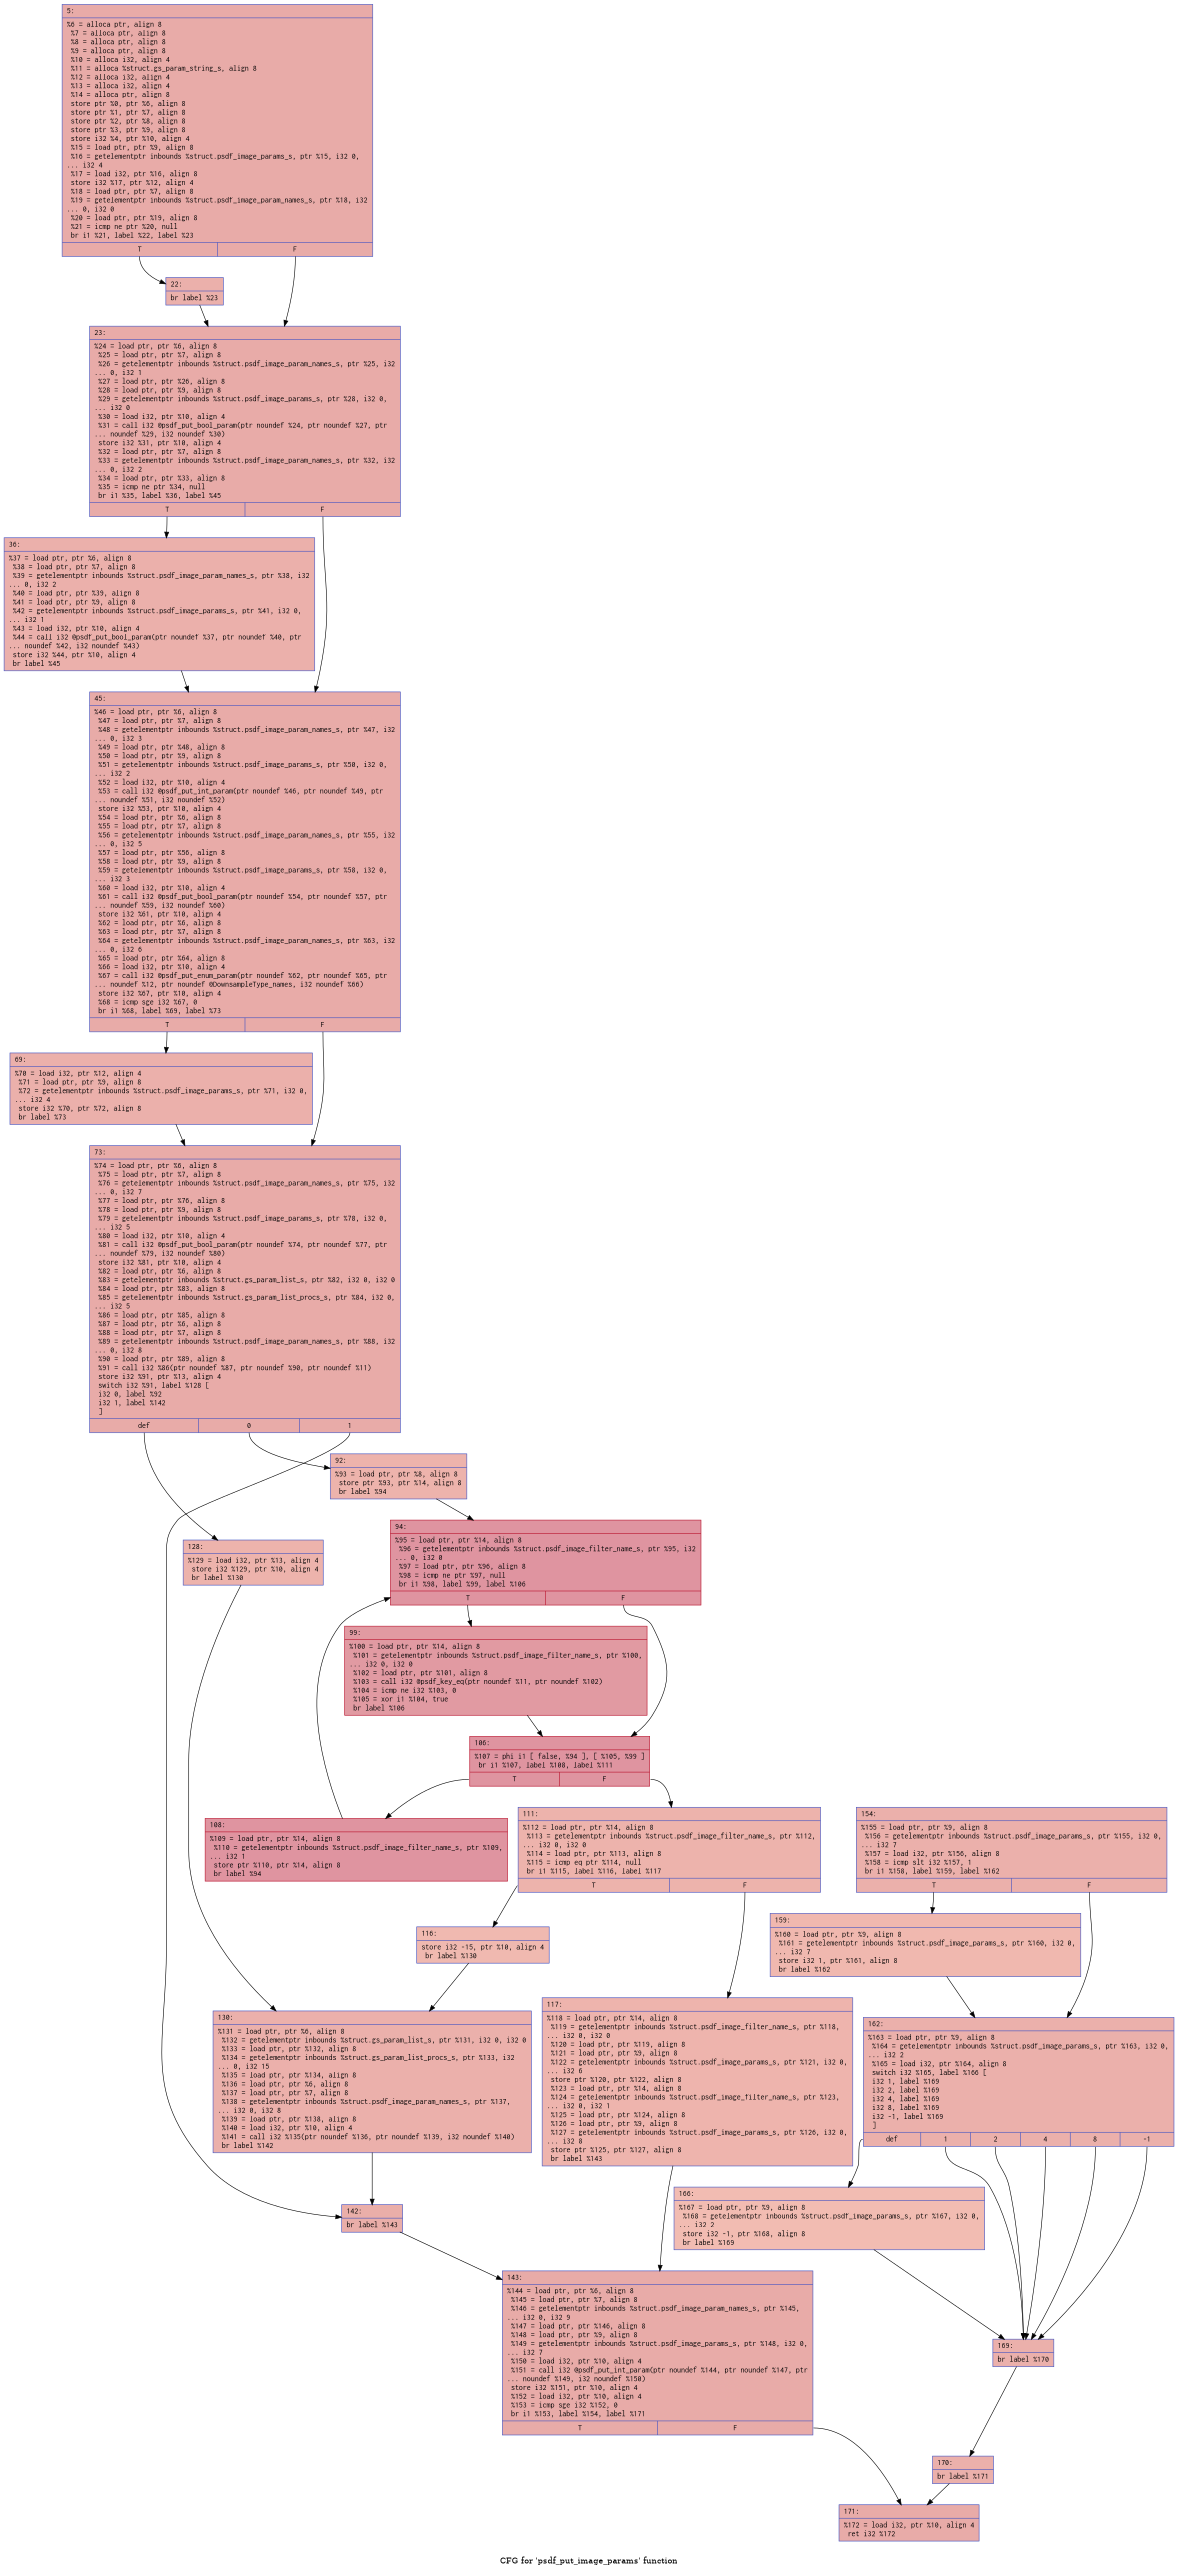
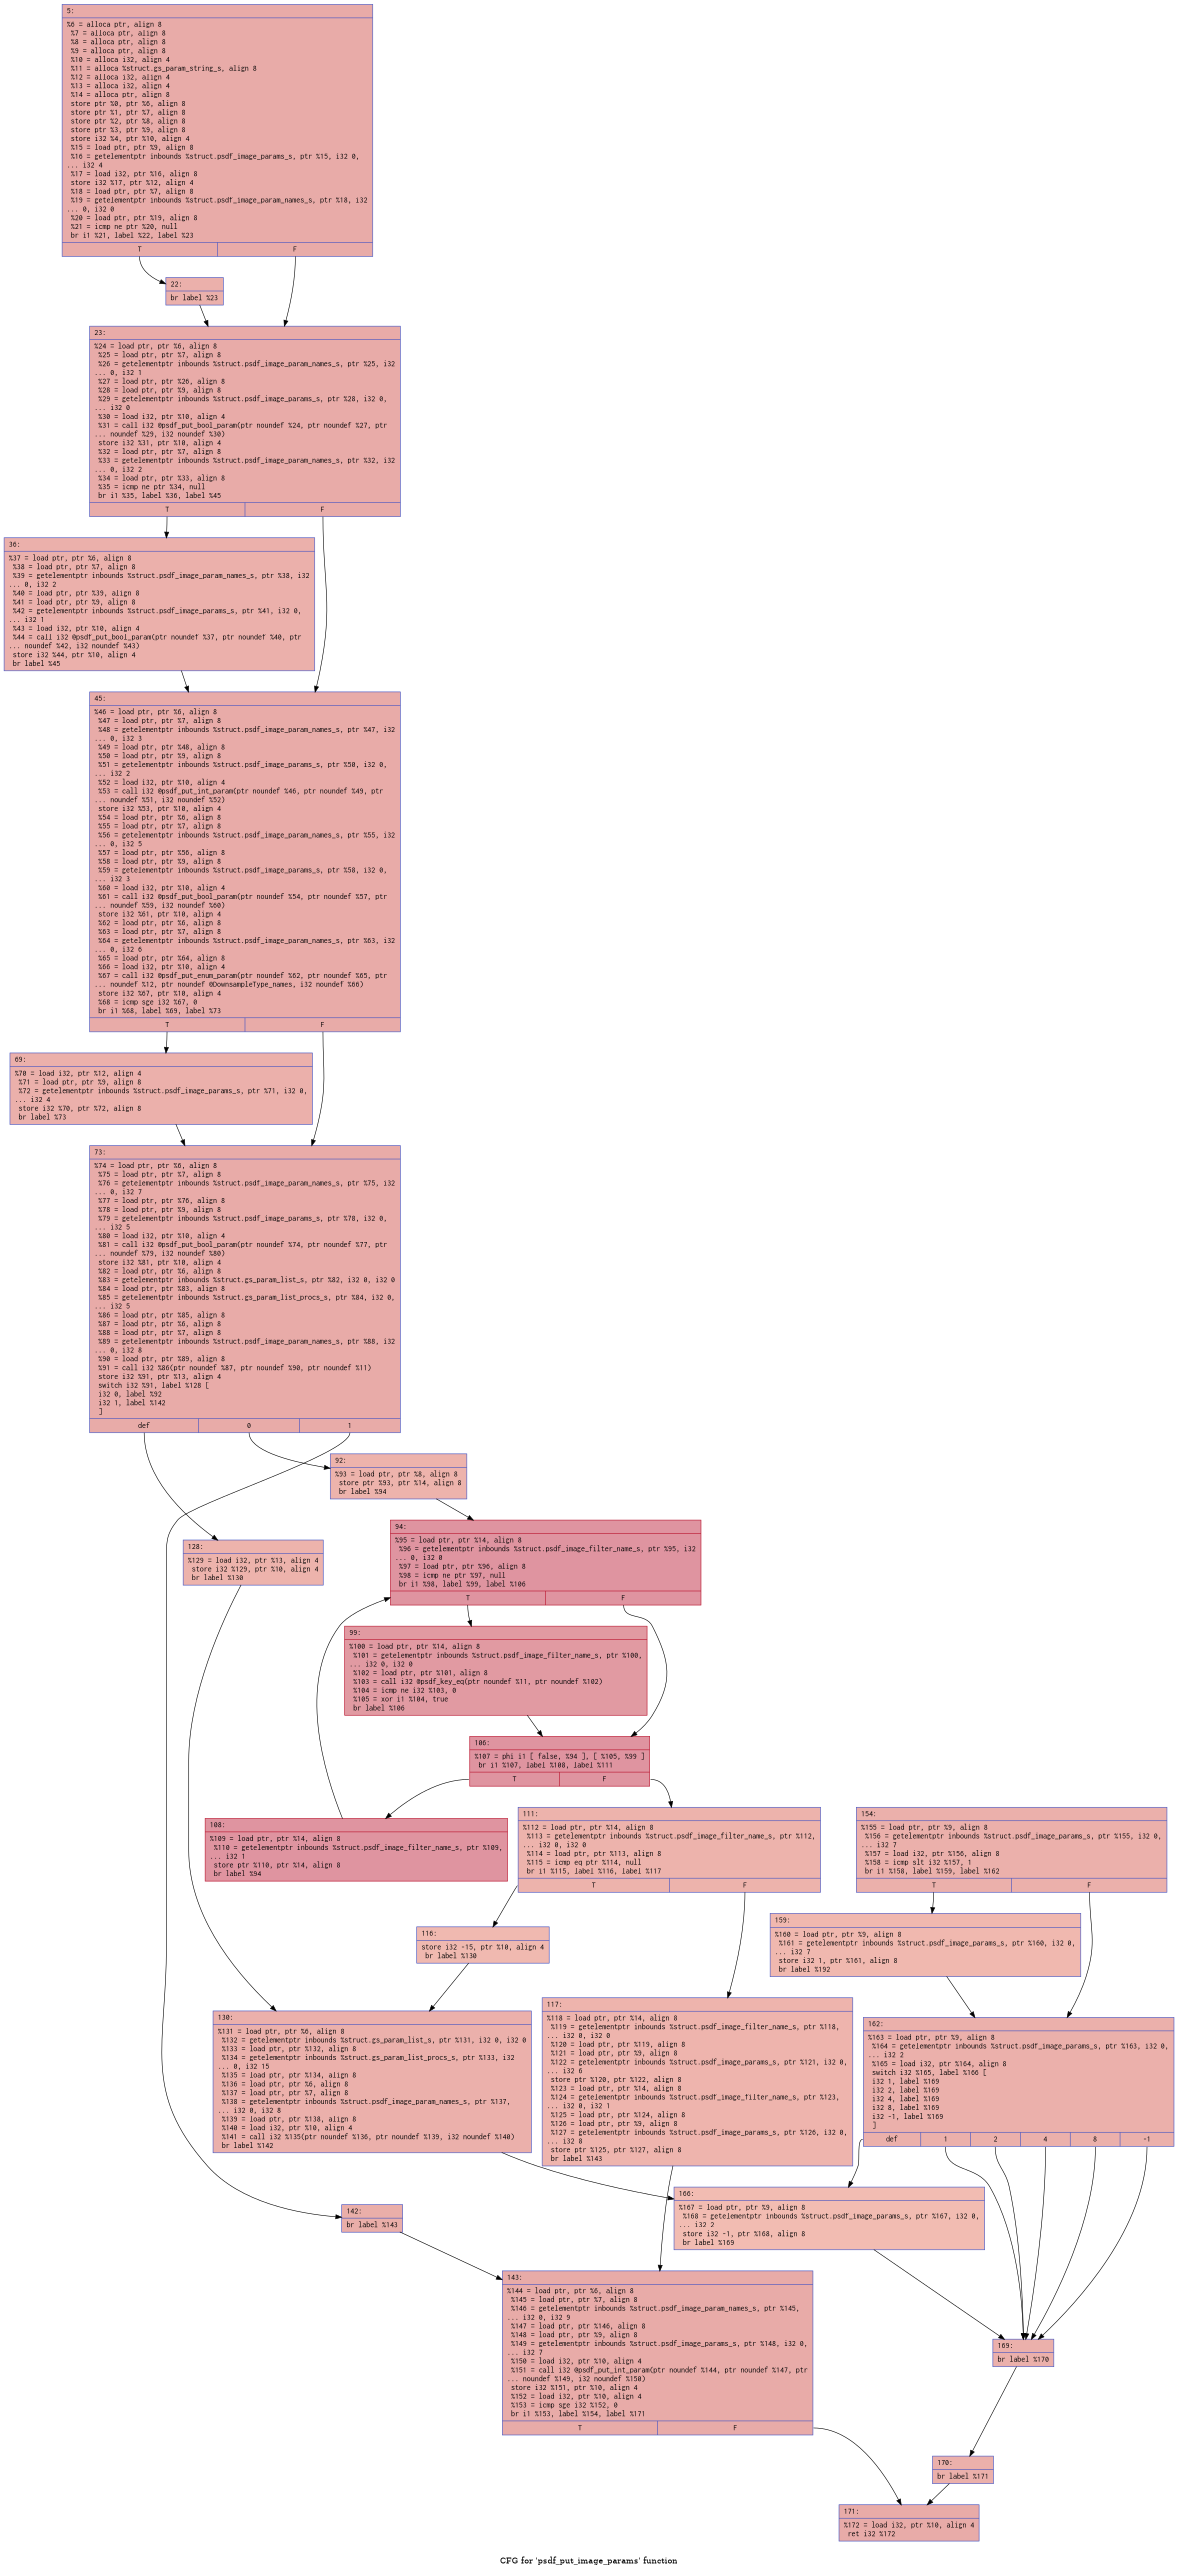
node "159:": text "br label %162" -> "br label %192"
edge "130:" -> "142:": now "130:" -> "166:"
